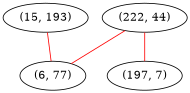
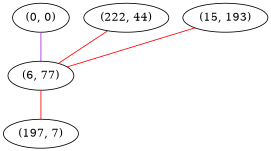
node "(0, 0)": added
edge "(222, 44)" -- "(197, 7)": now "(6, 77)" -- "(197, 7)"
